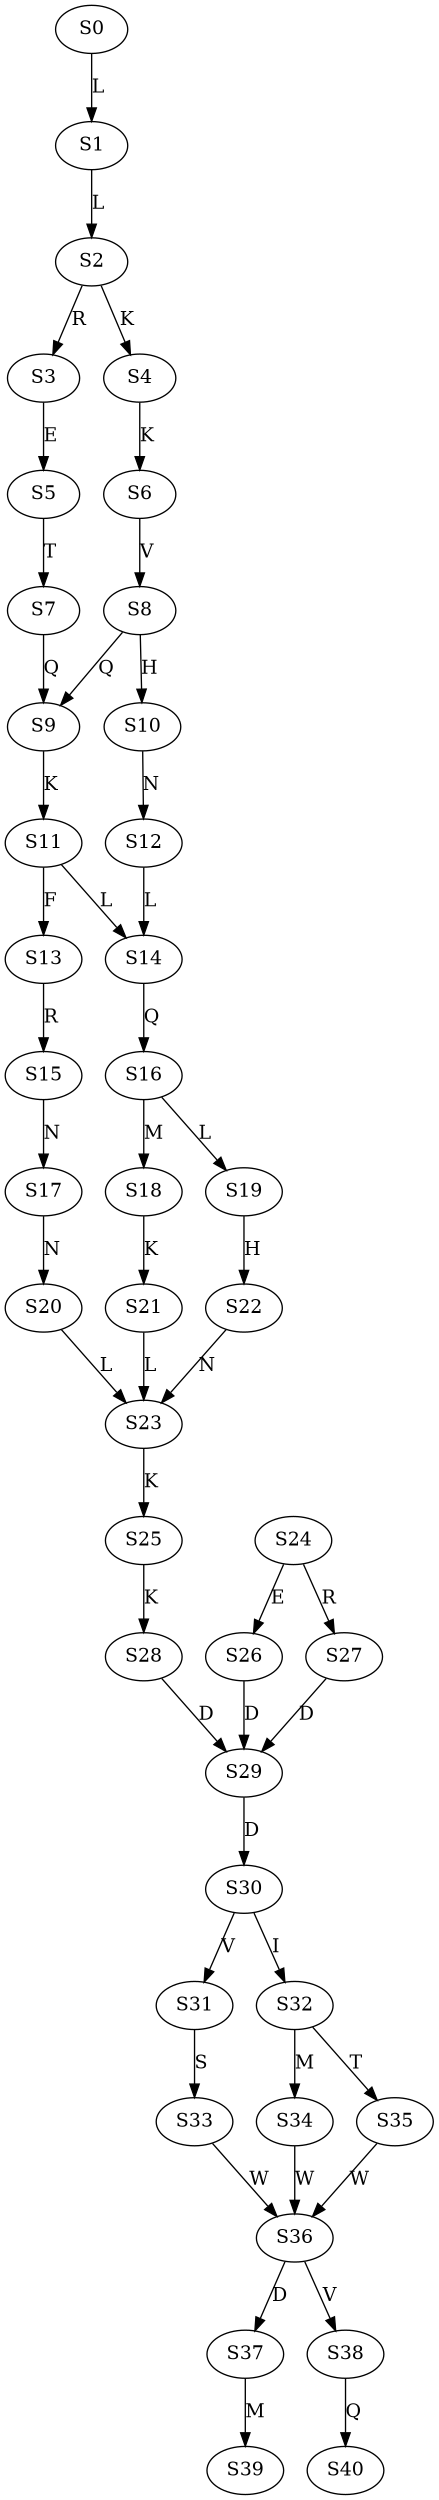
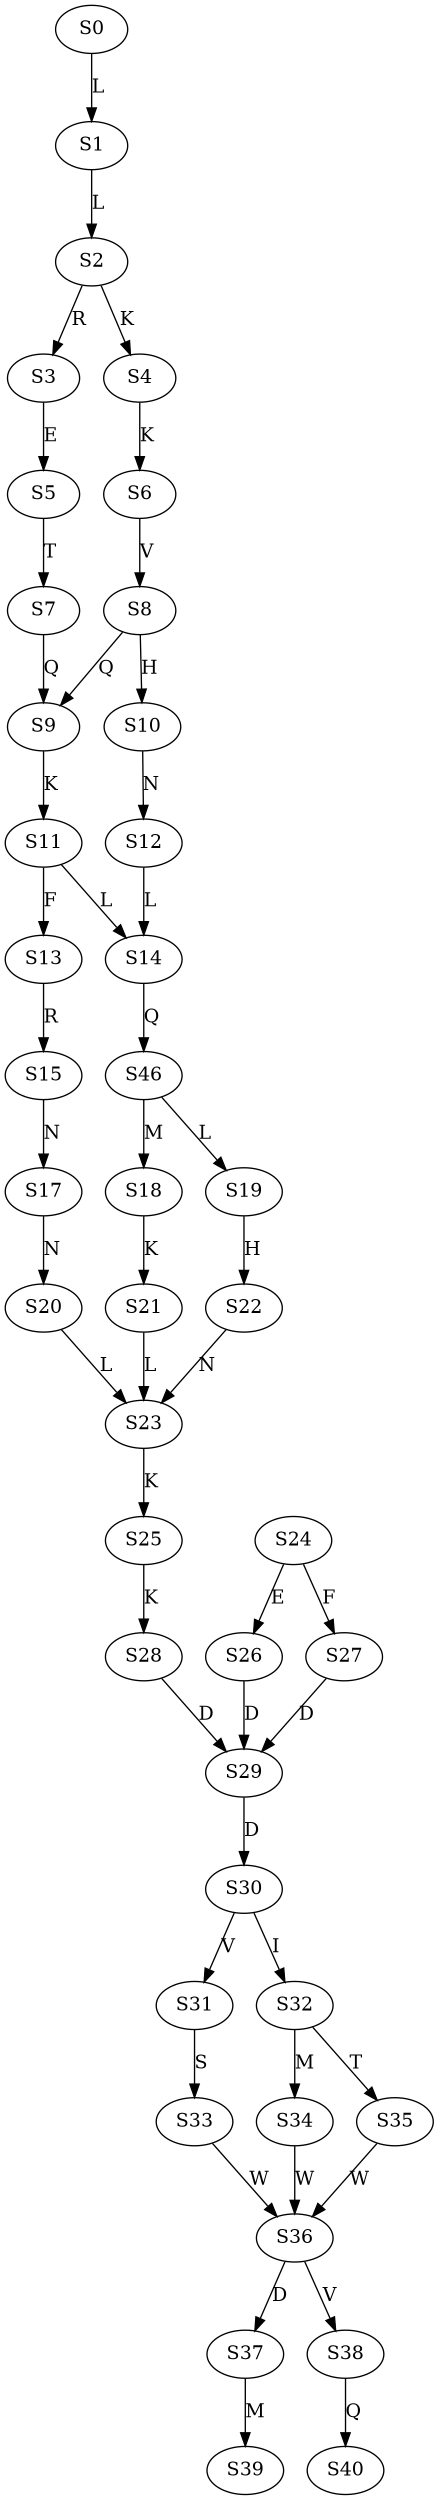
node "S16": label "S16" -> "S46"
edge "S24" -> "S27": label "R" -> "F"
